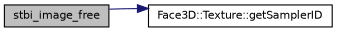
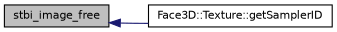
edge "stbi_image_free" -> "Face3D::Texture::getSamplerID": reversed
